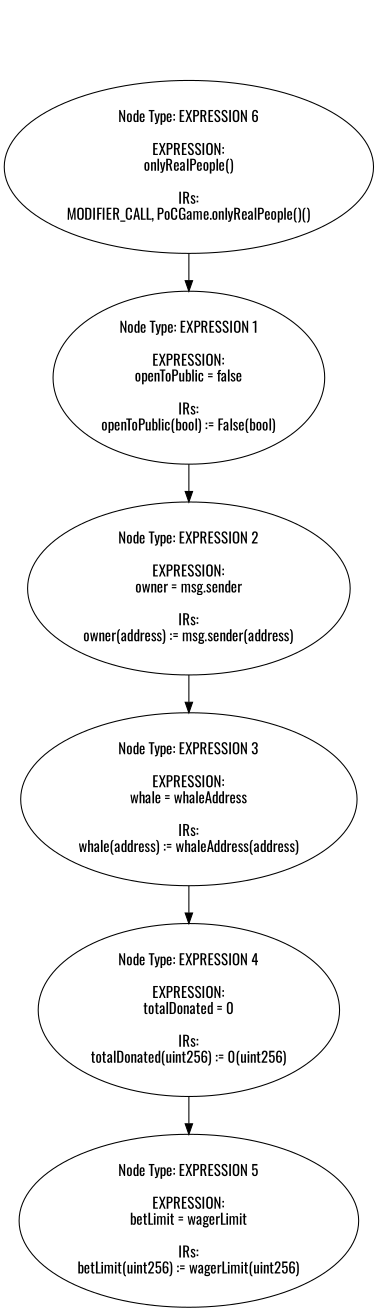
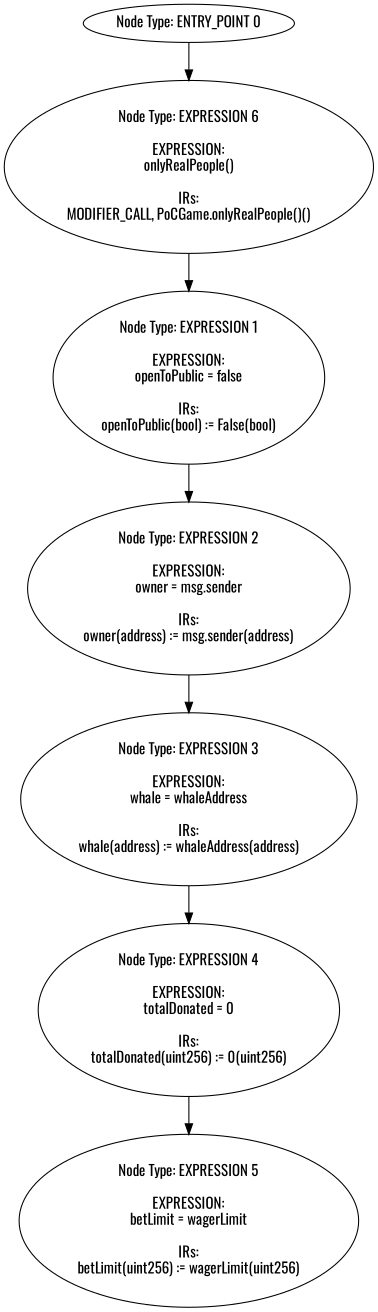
node "Node Type: ENTRY_POINT 0": added
